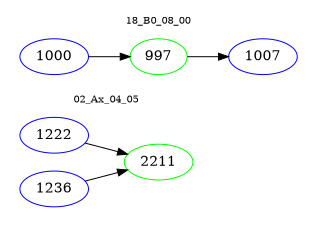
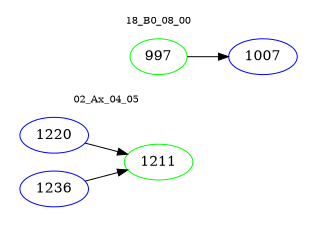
node "1000": removed
node "1222": label "1222" -> "1220"
node "2211": label "2211" -> "1211"
